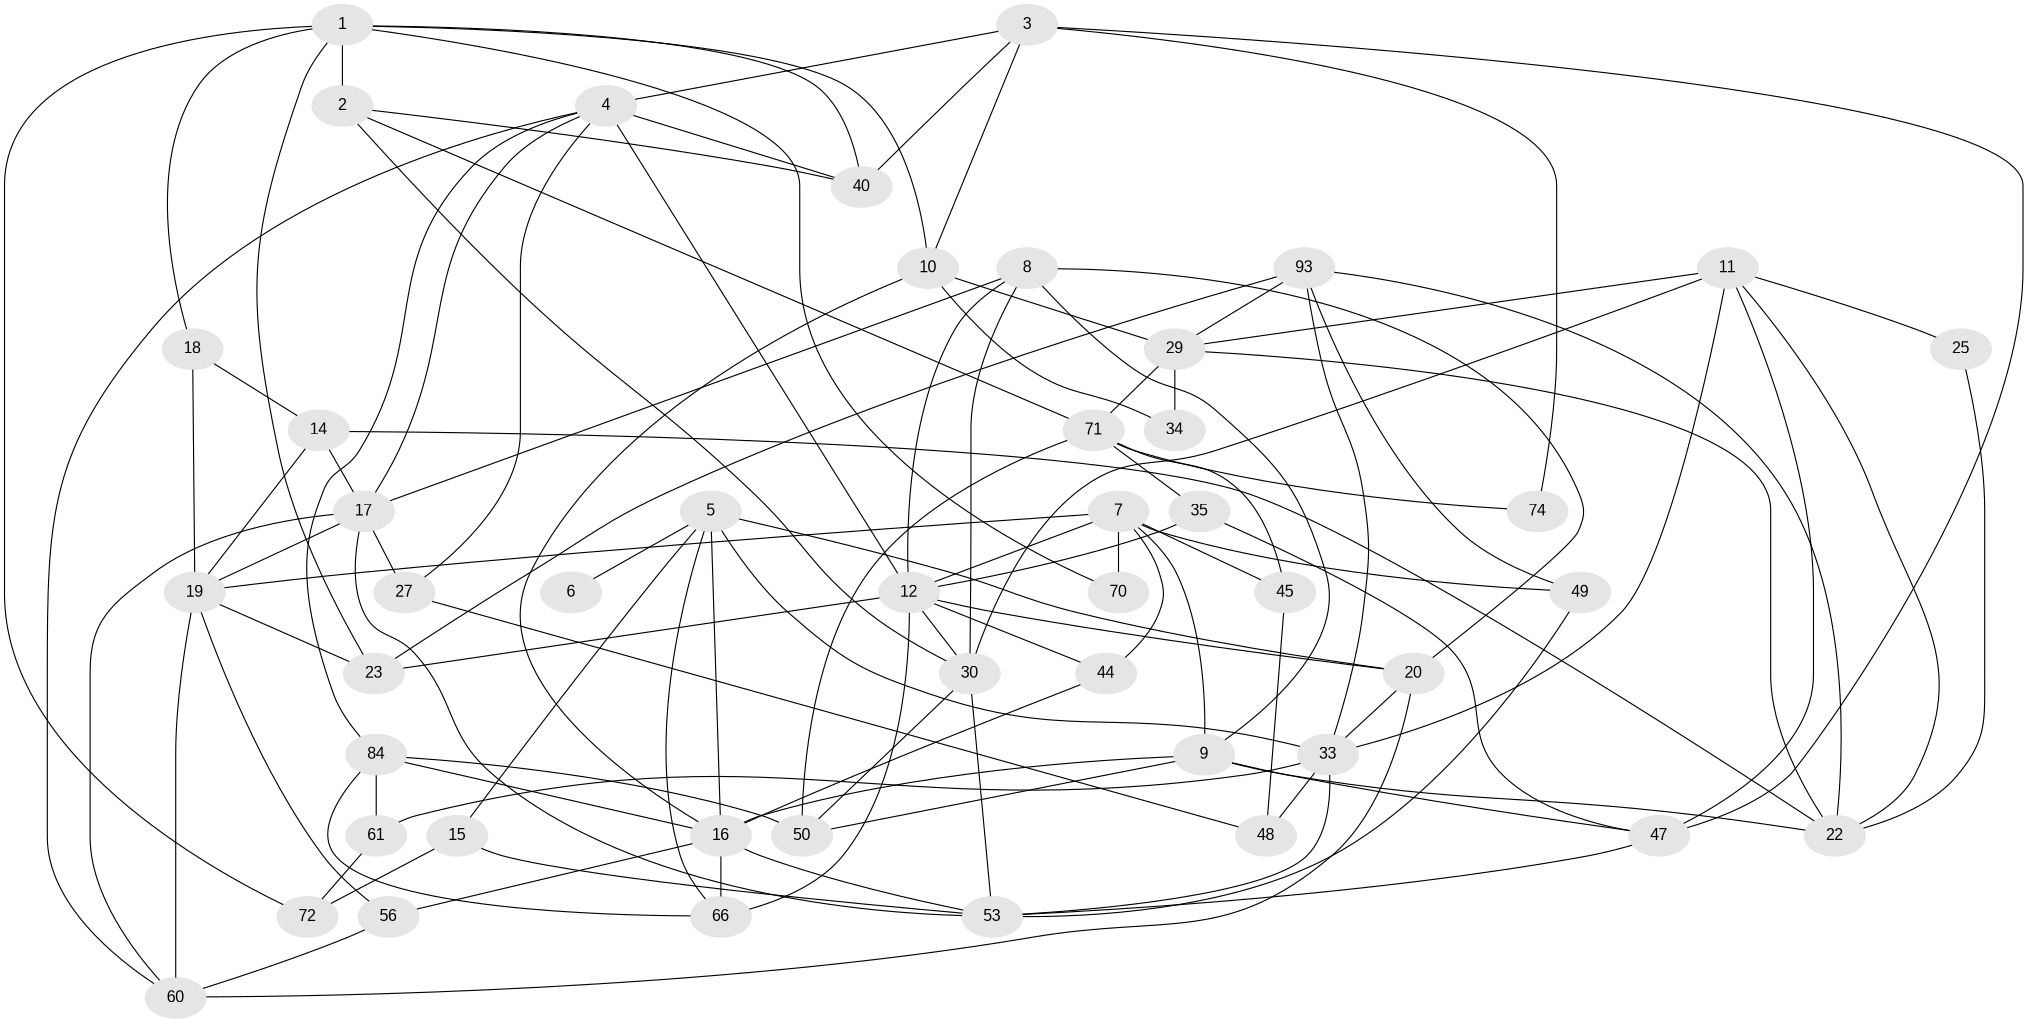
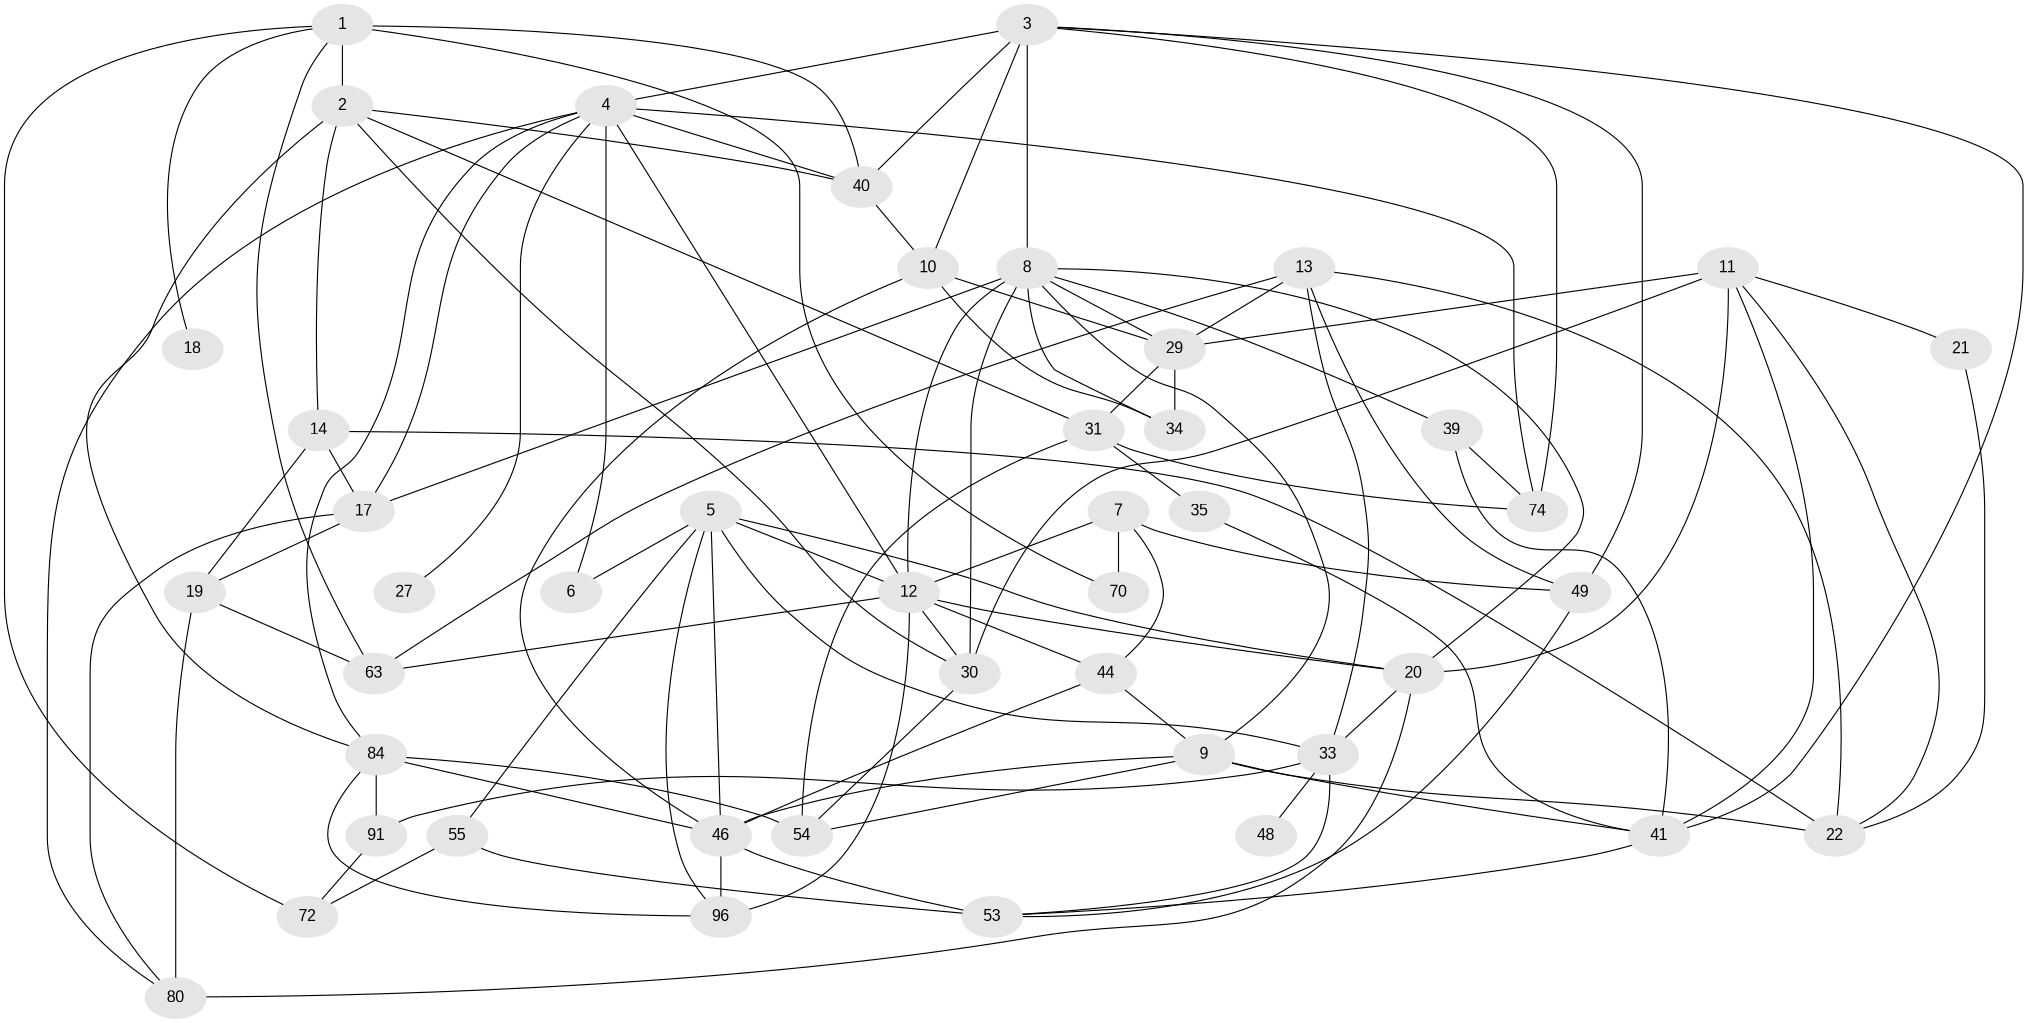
edge "1" -- "10": now "40" -- "10"
edge "3" -- "49": added
edge "3" -- "8": added
edge "4" -- "74": added
node "93": label "93" -> "13"
node "25": label "25" -> "21"
edge "4" -- "6": added
edge "8" -- "34": added
edge "18" -- "14": now "2" -- "14"
edge "29" -- "22": now "29" -- "8"
node "71": label "71" -> "31"
node "39": added
edge "2" -- "84": added
edge "18" -- "19": removed
edge "7" -- "19": removed
edge "17" -- "27": removed
edge "35" -- "12": now "5" -- "12"
node "45": removed
edge "11" -- "33": now "11" -- "20"
edge "7" -- "9": now "44" -- "9"
node "23": label "23" -> "63"
edge "27" -- "48": removed
edge "30" -- "53": removed
edge "17" -- "53": removed
node "61": label "61" -> "91"
node "15": label "15" -> "55"
node "16": label "16" -> "46"
node "50": label "50" -> "54"
node "47": label "47" -> "41"
node "56": removed
node "66": label "66" -> "96"
node "60": label "60" -> "80"
